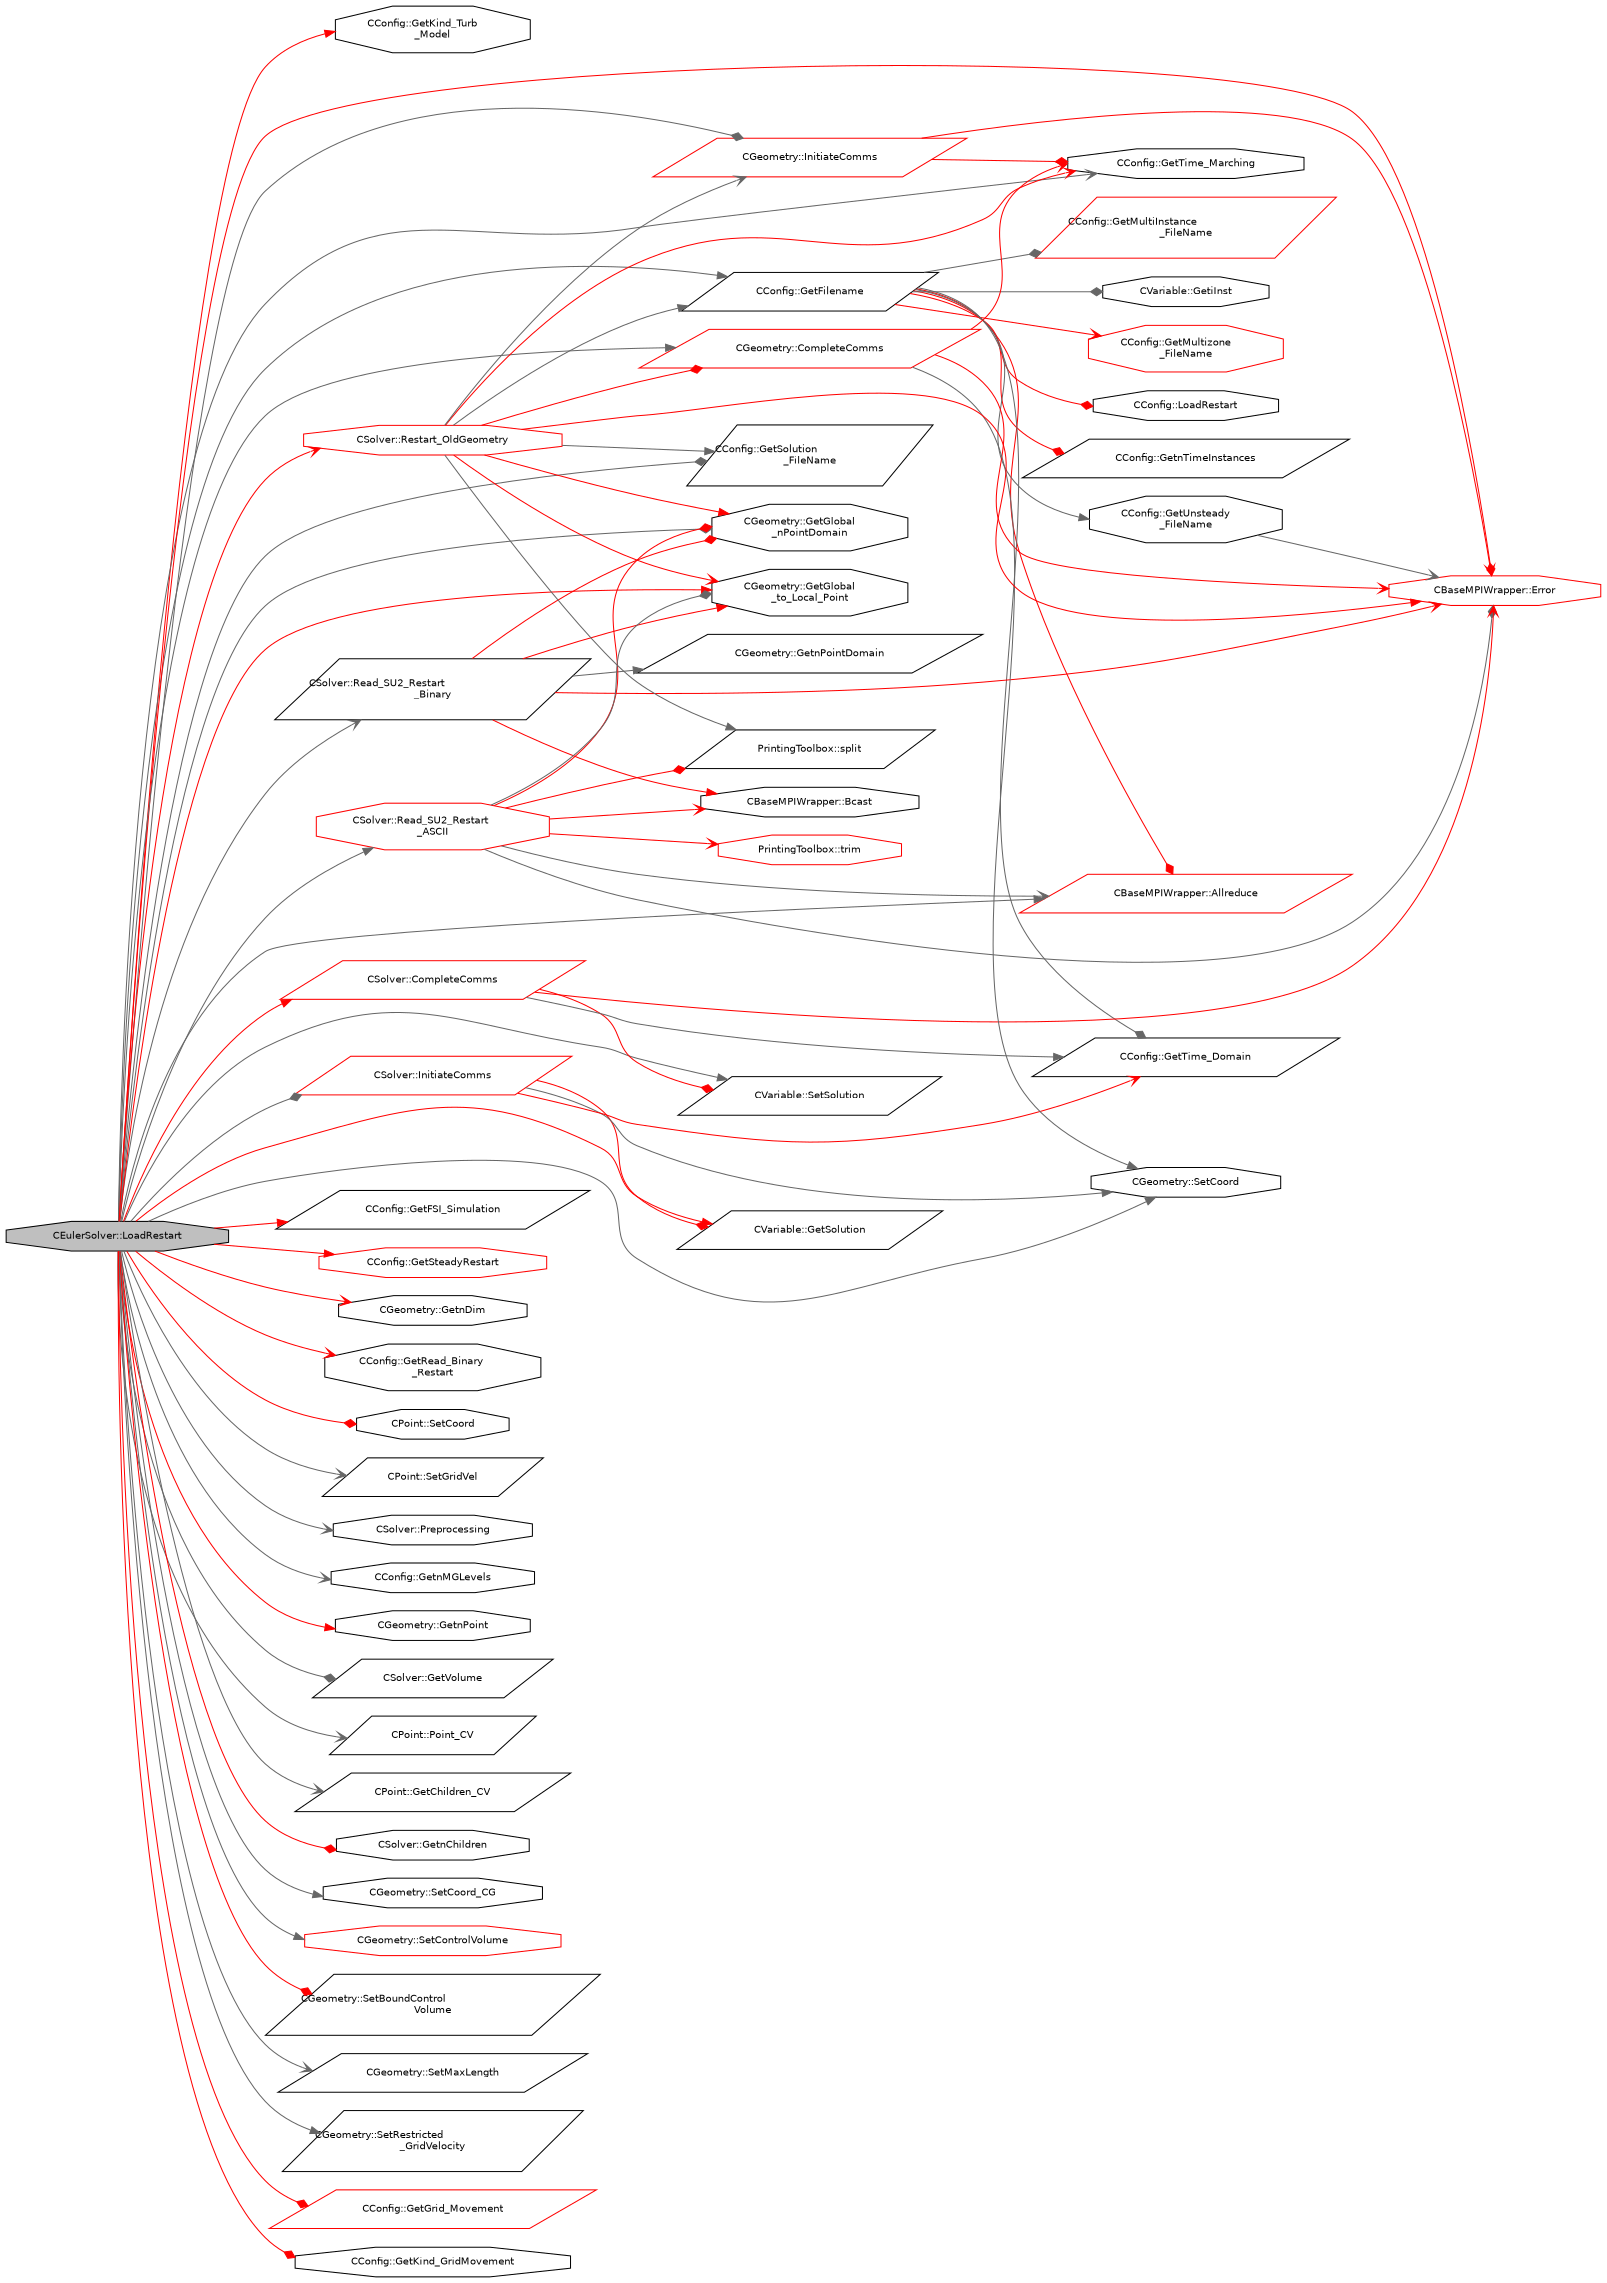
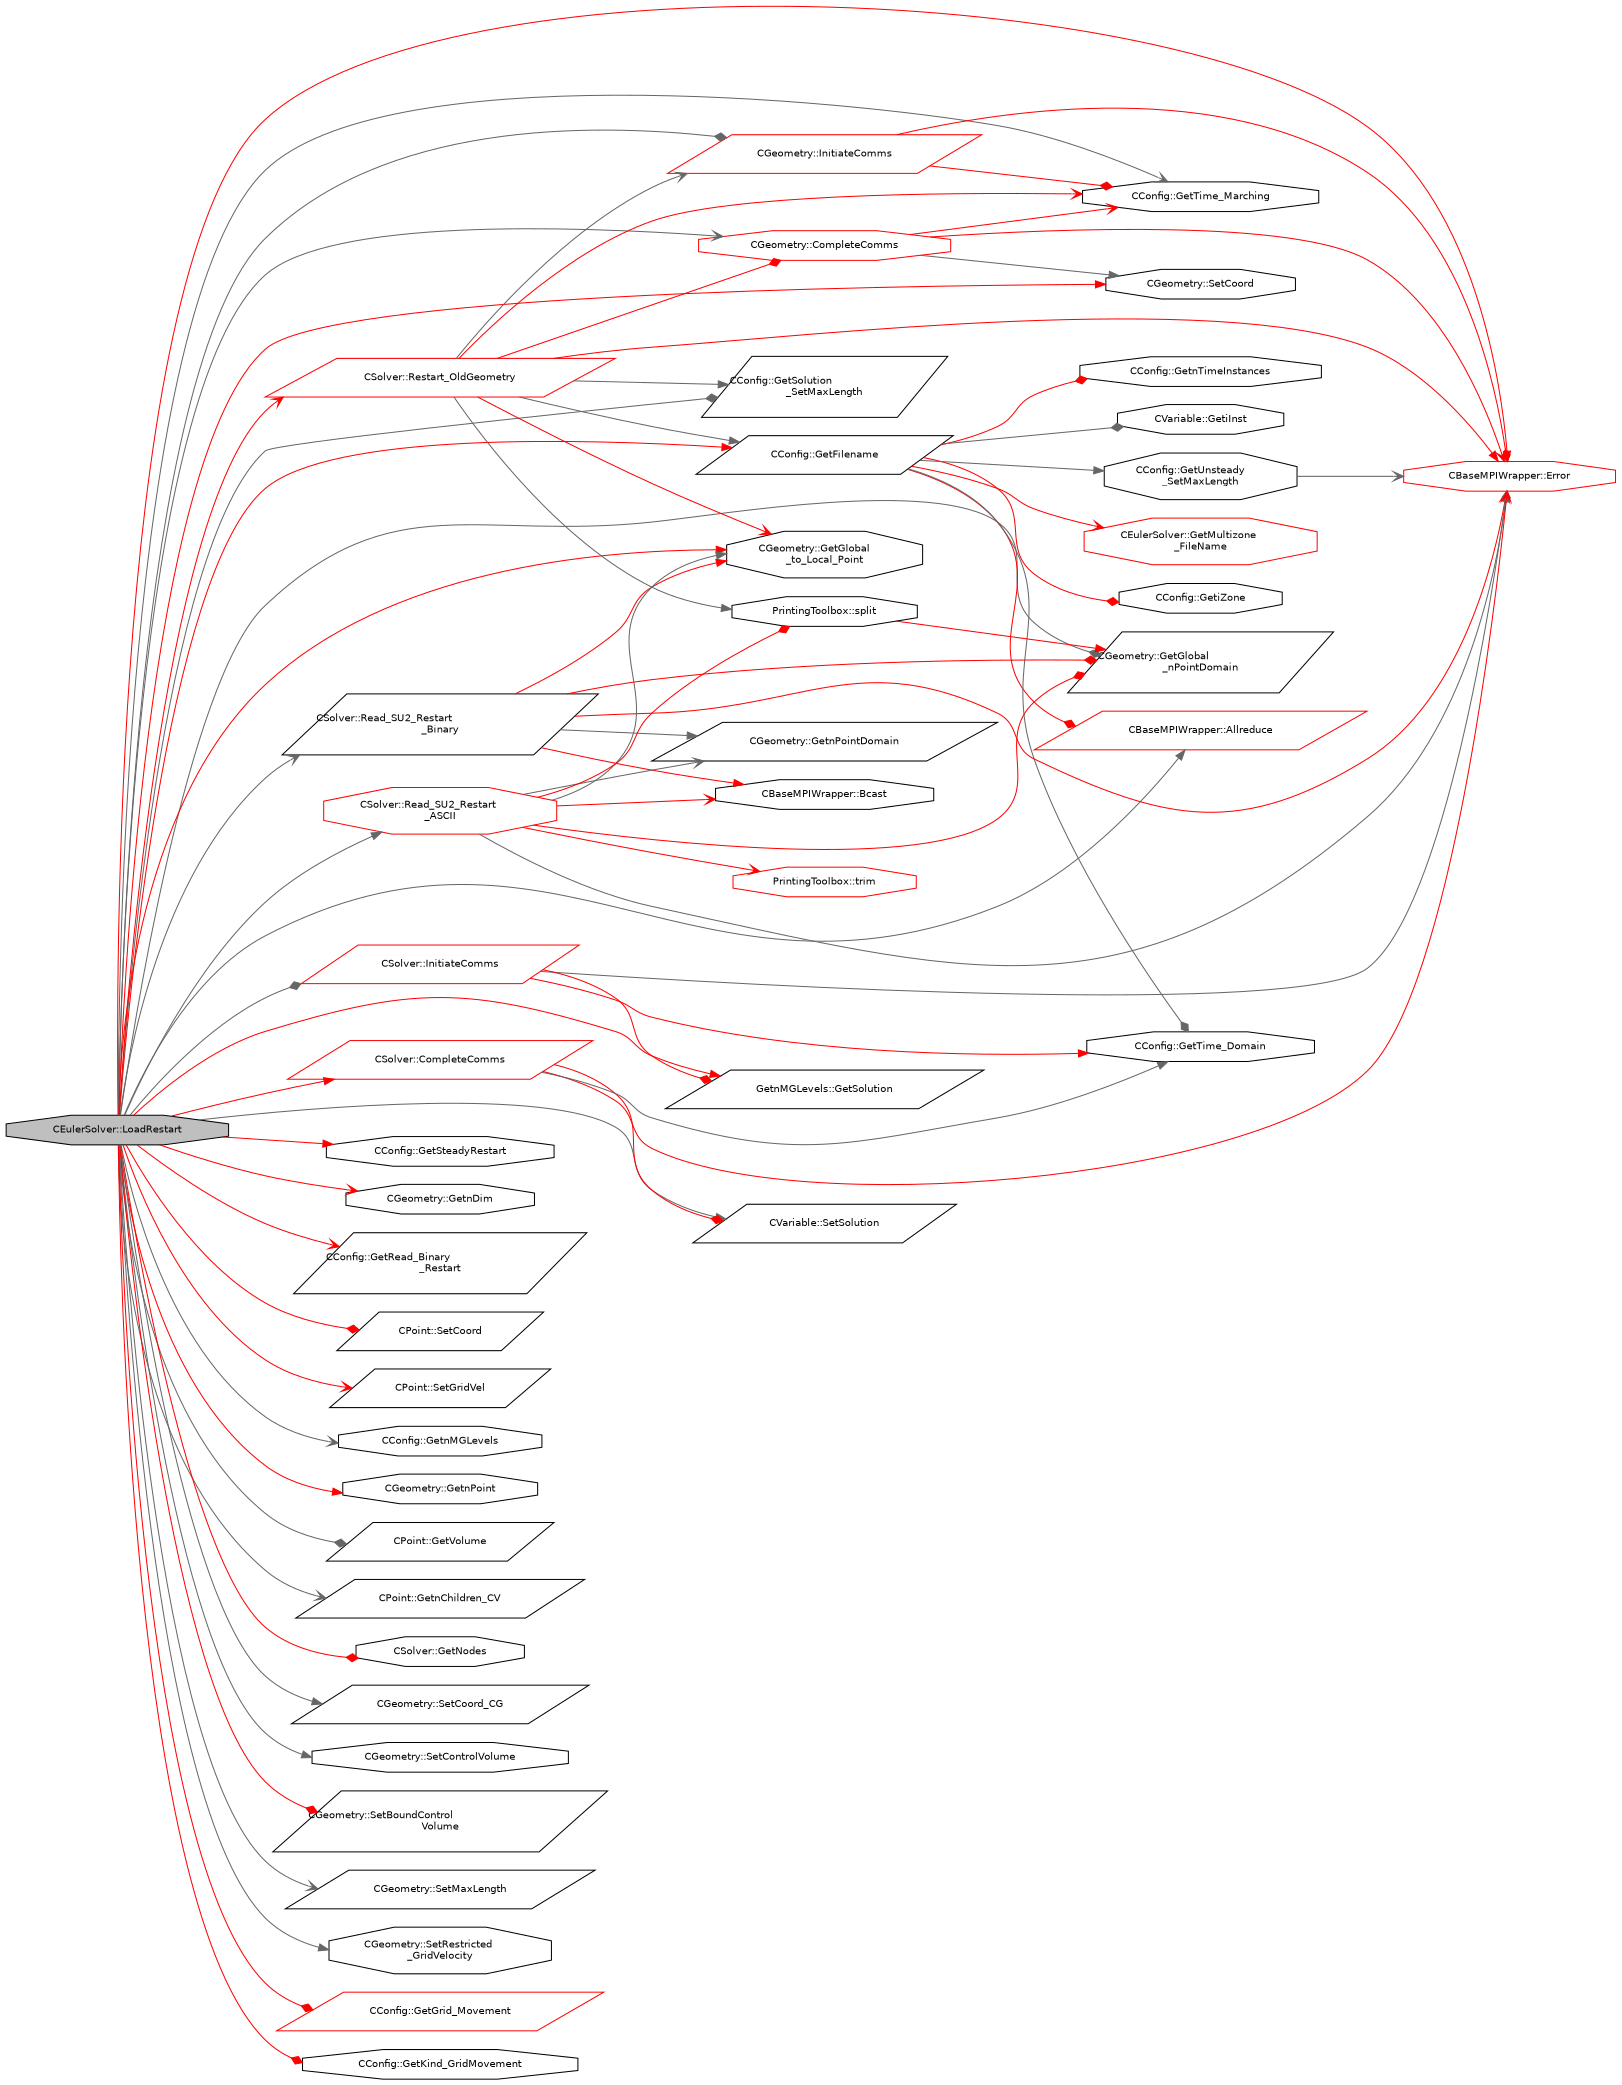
node "CConfig::GetKind_Turb _Model": removed
edge "CEulerSolver::LoadRestart" -> "CBaseMPIWrapper::Error": arrowhead diamond -> normal
edge "CGeometry::InitiateComms" -> "CBaseMPIWrapper::Error": arrowhead vee -> diamond
node "CConfig::GetMultiInstance _FileName": removed
node "CGeometry::CompleteComms": shape parallelogram -> octagon
node "CConfig::GetMultizone _FileName": label "CConfig::GetMultizone _FileName" -> "CEulerSolver::GetMultizone _FileName"
node "CConfig::LoadRestart": label "CConfig::LoadRestart" -> "CConfig::GetiZone"
node "CSolver::Restart_OldGeometry": shape octagon -> parallelogram
node "CConfig::GetSolution _FileName": label "CConfig::GetSolution _FileName" -> "CConfig::GetSolution _SetMaxLength"
node "CConfig::GetnTimeInstances": shape parallelogram -> octagon
edge "CSolver::Restart_OldGeometry" -> "CGeometry::GetGlobal _nPointDomain": now "PrintingToolbox::split" -> "CGeometry::GetGlobal _nPointDomain"
edge "CEulerSolver::LoadRestart" -> "CConfig::GetFilename": color gray40 -> red
node "CConfig::GetUnsteady _FileName": label "CConfig::GetUnsteady _FileName" -> "CConfig::GetUnsteady _SetMaxLength"
node "CGeometry::GetGlobal _nPointDomain": shape octagon -> parallelogram
edge "CEulerSolver::LoadRestart" -> "CGeometry::CompleteComms": arrowhead normal -> vee
edge "CSolver::Read_SU2_Restart _ASCII" -> "CGeometry::GetGlobal _to_Local_Point": arrowhead diamond -> normal
node "PrintingToolbox::split": shape parallelogram -> octagon
edge "CSolver::Read_SU2_Restart _ASCII" -> "CBaseMPIWrapper::Allreduce": now "CSolver::Read_SU2_Restart _ASCII" -> "CGeometry::GetnPointDomain"
node "CConfig::GetTime_Domain": shape parallelogram -> octagon
edge "CSolver::InitiateComms" -> "CConfig::GetTime_Domain": arrowhead vee -> normal
edge "CSolver::InitiateComms" -> "CGeometry::SetCoord": now "CSolver::InitiateComms" -> "CBaseMPIWrapper::Error"
node "CConfig::GetFSI_Simulation": removed
node "CVariable::GetSolution": label "CVariable::GetSolution" -> "GetnMGLevels::GetSolution"
edge "CEulerSolver::LoadRestart" -> "CGeometry::SetCoord": color gray40 -> red
node "CConfig::GetSteadyRestart": color red -> black
node "CConfig::GetRead_Binary _Restart": shape octagon -> parallelogram
edge "CEulerSolver::LoadRestart" -> "CPoint::SetGridVel": color gray40 -> red
node "CPoint::SetCoord": shape octagon -> parallelogram
node "CSolver::Preprocessing": removed
node "CSolver::GetVolume": label "CSolver::GetVolume" -> "CPoint::GetVolume"
node "CPoint::Point_CV": label "CPoint::Point_CV" -> "CPoint::GetnChildren_CV"
node "CPoint::GetChildren_CV": removed
node "CSolver::GetnChildren": label "CSolver::GetnChildren" -> "CSolver::GetNodes"
node "CGeometry::SetCoord_CG": shape octagon -> parallelogram
node "CGeometry::SetControlVolume": color red -> black
node "CGeometry::SetRestricted _GridVelocity": shape parallelogram -> octagon
